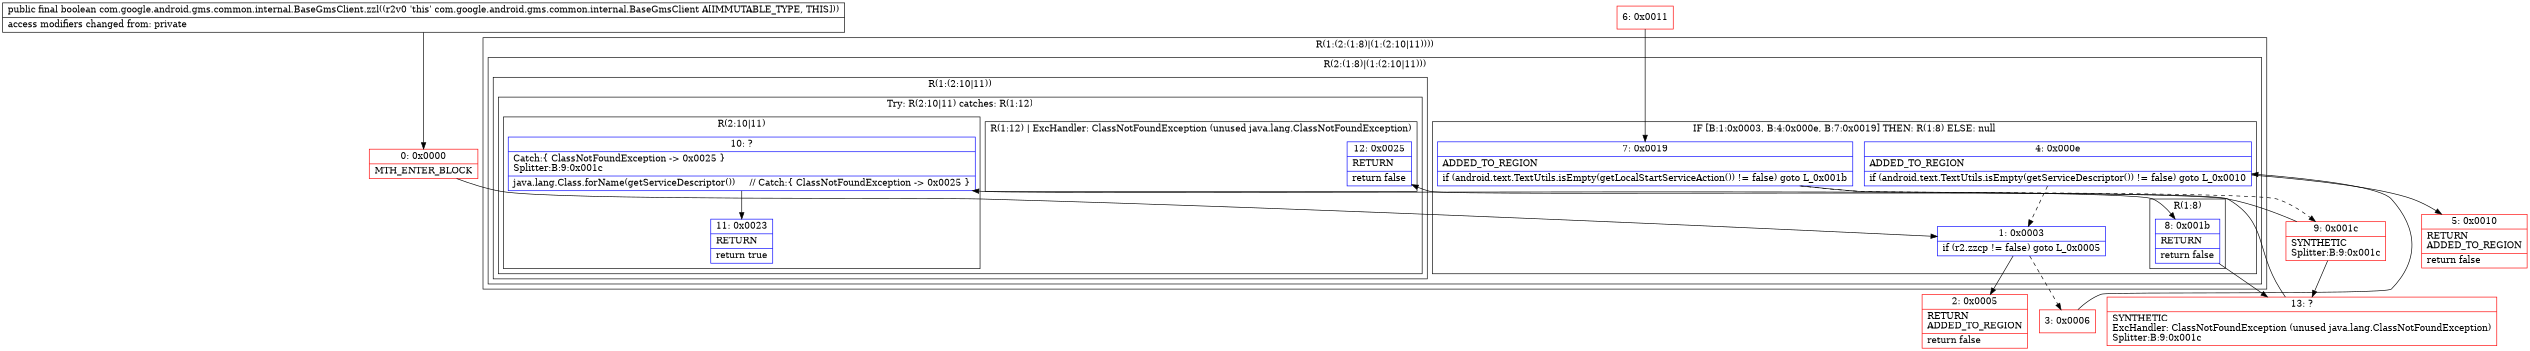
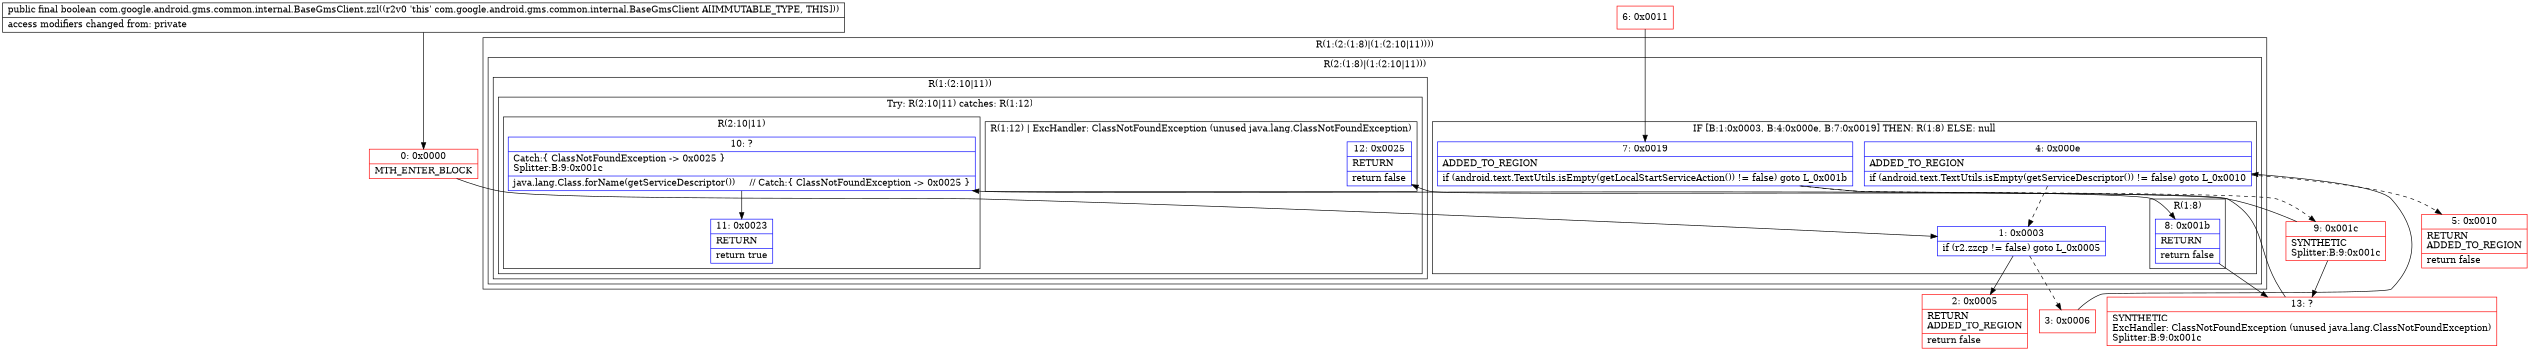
edge "4: 0x000e" -> "5: 0x0010": style solid -> dashed
